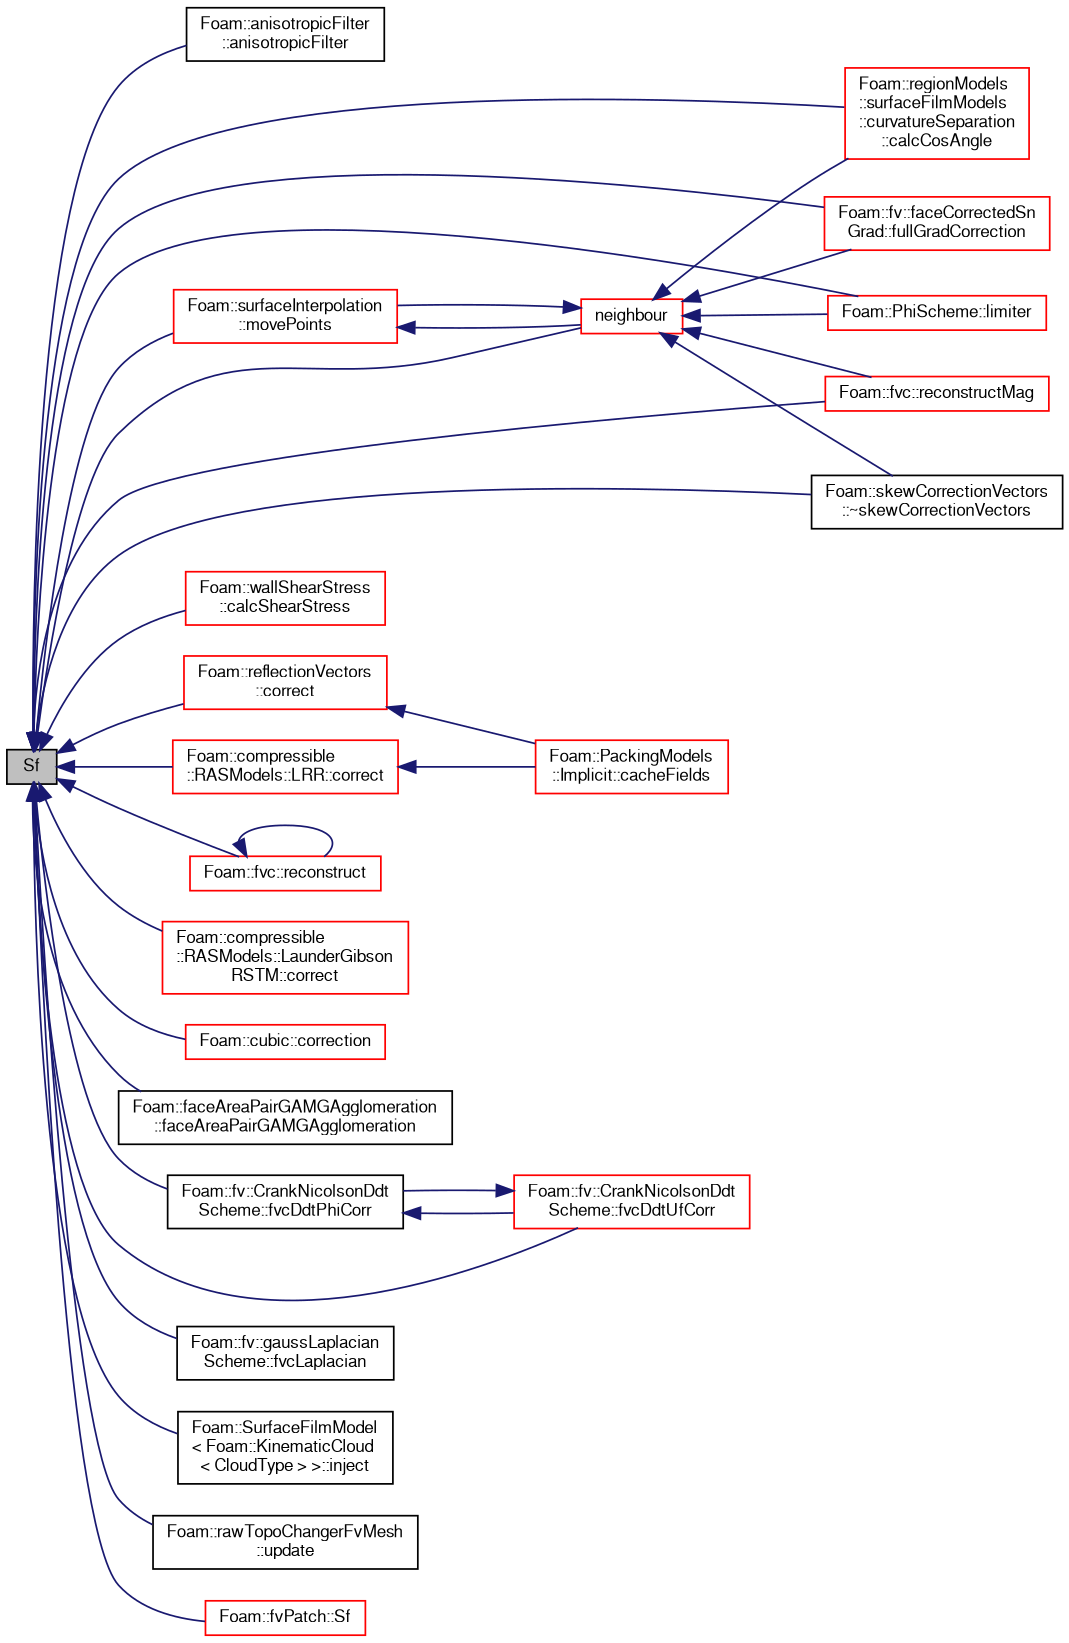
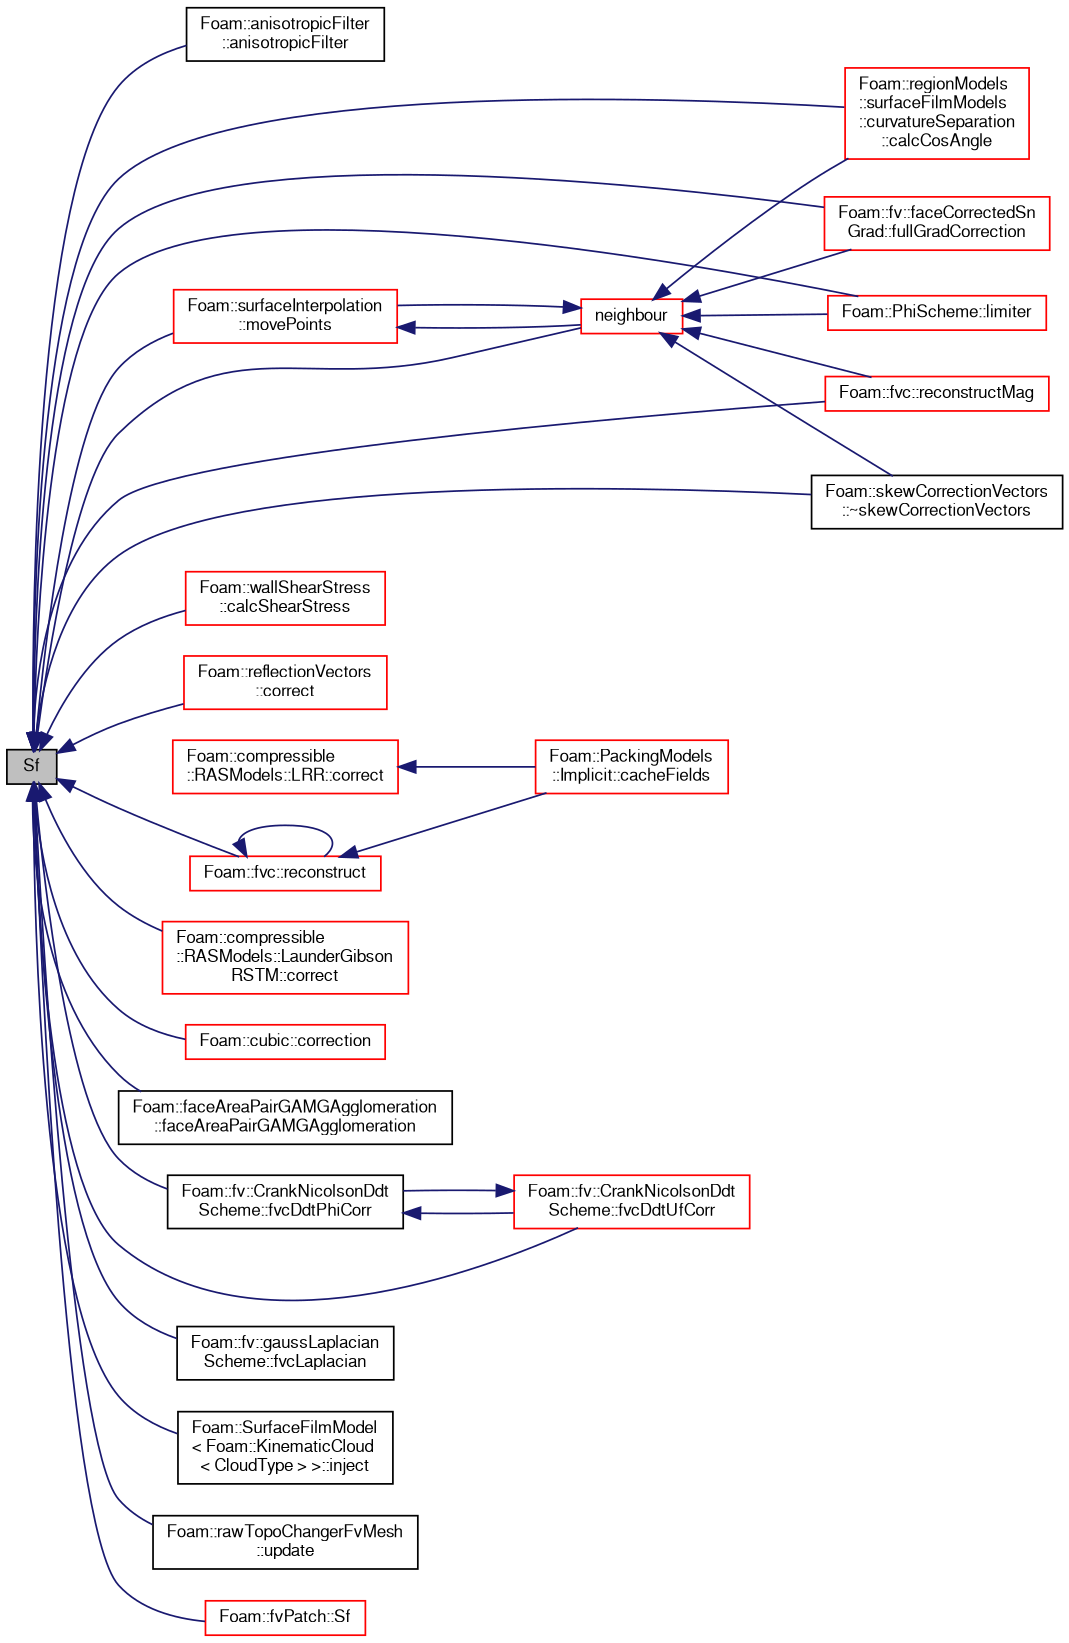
edge "Foam::PackingModels ::Implicit::cacheFields" -> "Foam::reflectionVectors ::correct": now "Foam::PackingModels ::Implicit::cacheFields" -> "Foam::fvc::reconstruct"
edge "Foam::compressible ::RASModels::LRR::correct" -> "Sf": removed
